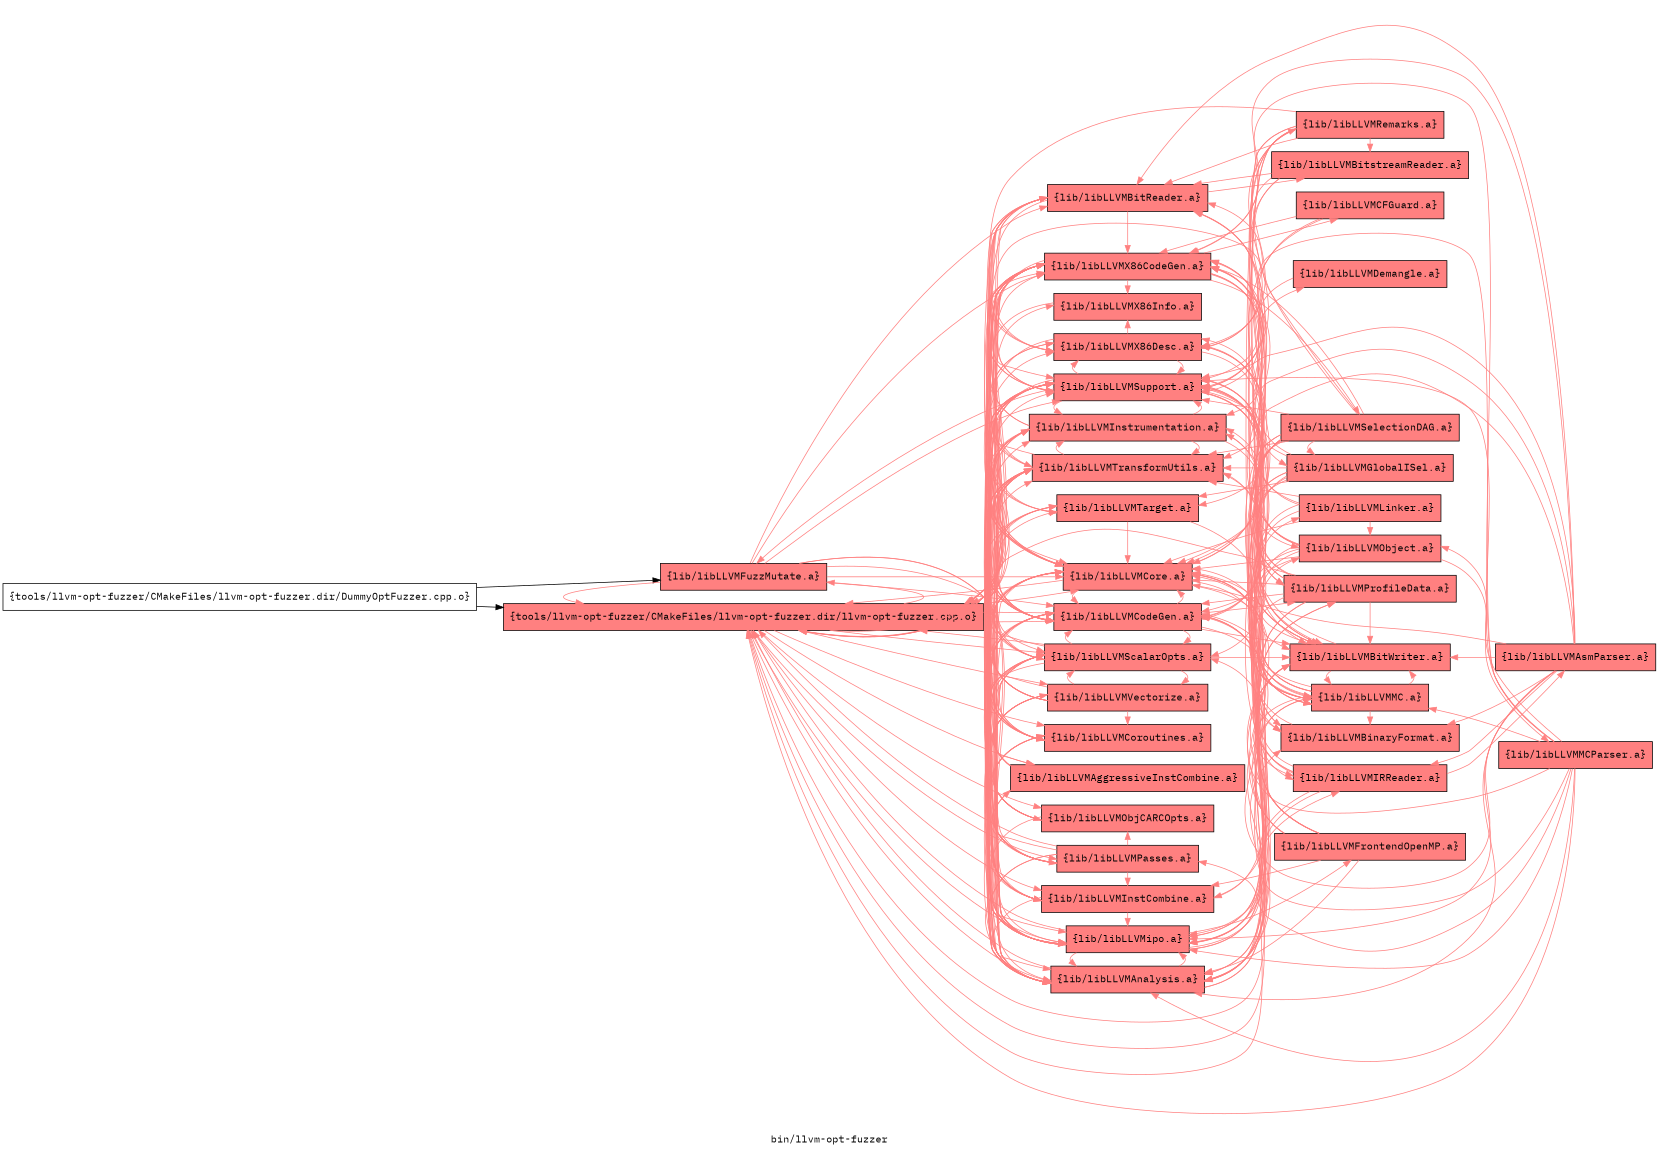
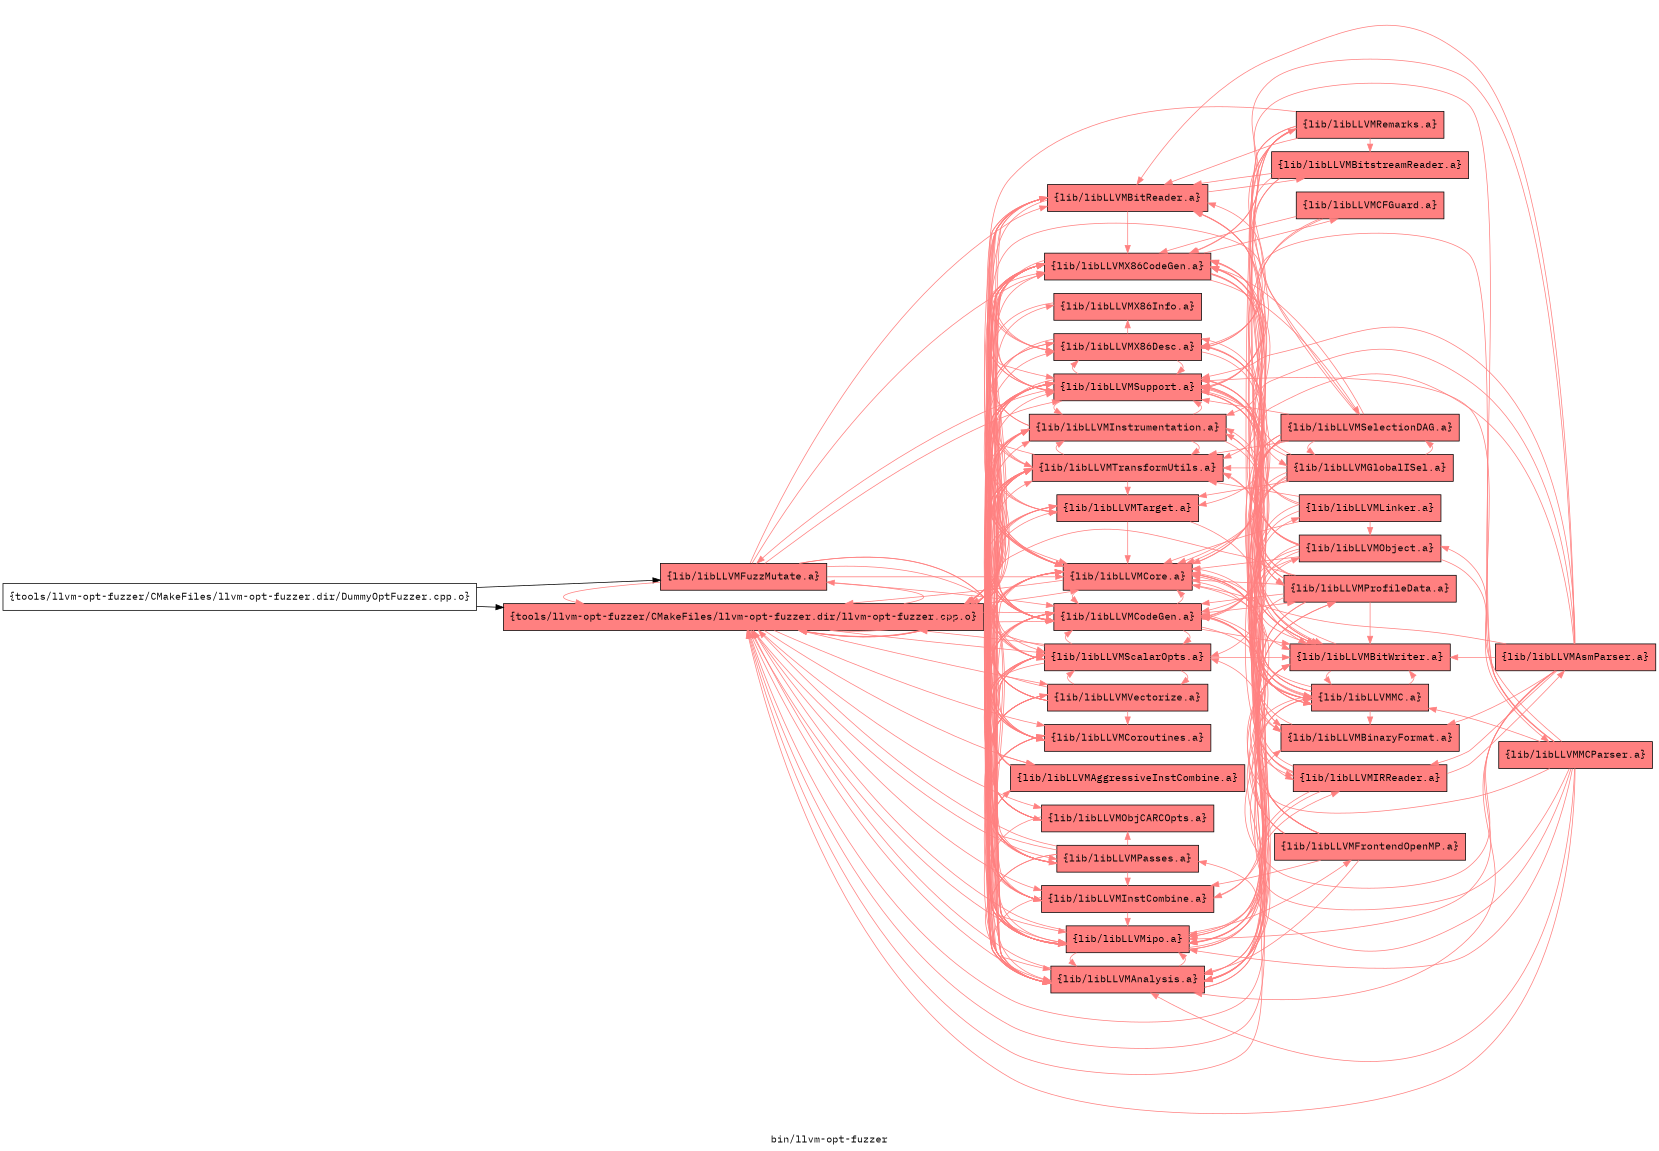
node "{lib/libLLVMDemangle.a}": removed
edge "{lib/libLLVMX86CodeGen.a}" -> "{lib/libLLVMX86Info.a}": removed
edge "{lib/libLLVMGlobalISel.a}" -> "{lib/libLLVMObject.a}": now "{lib/libLLVMGlobalISel.a}" -> "{lib/libLLVMSelectionDAG.a}"
edge "{lib/libLLVMTransformUtils.a}" -> "{lib/libLLVMAnalysis.a}": now "{lib/libLLVMTransformUtils.a}" -> "{lib/libLLVMTarget.a}"
